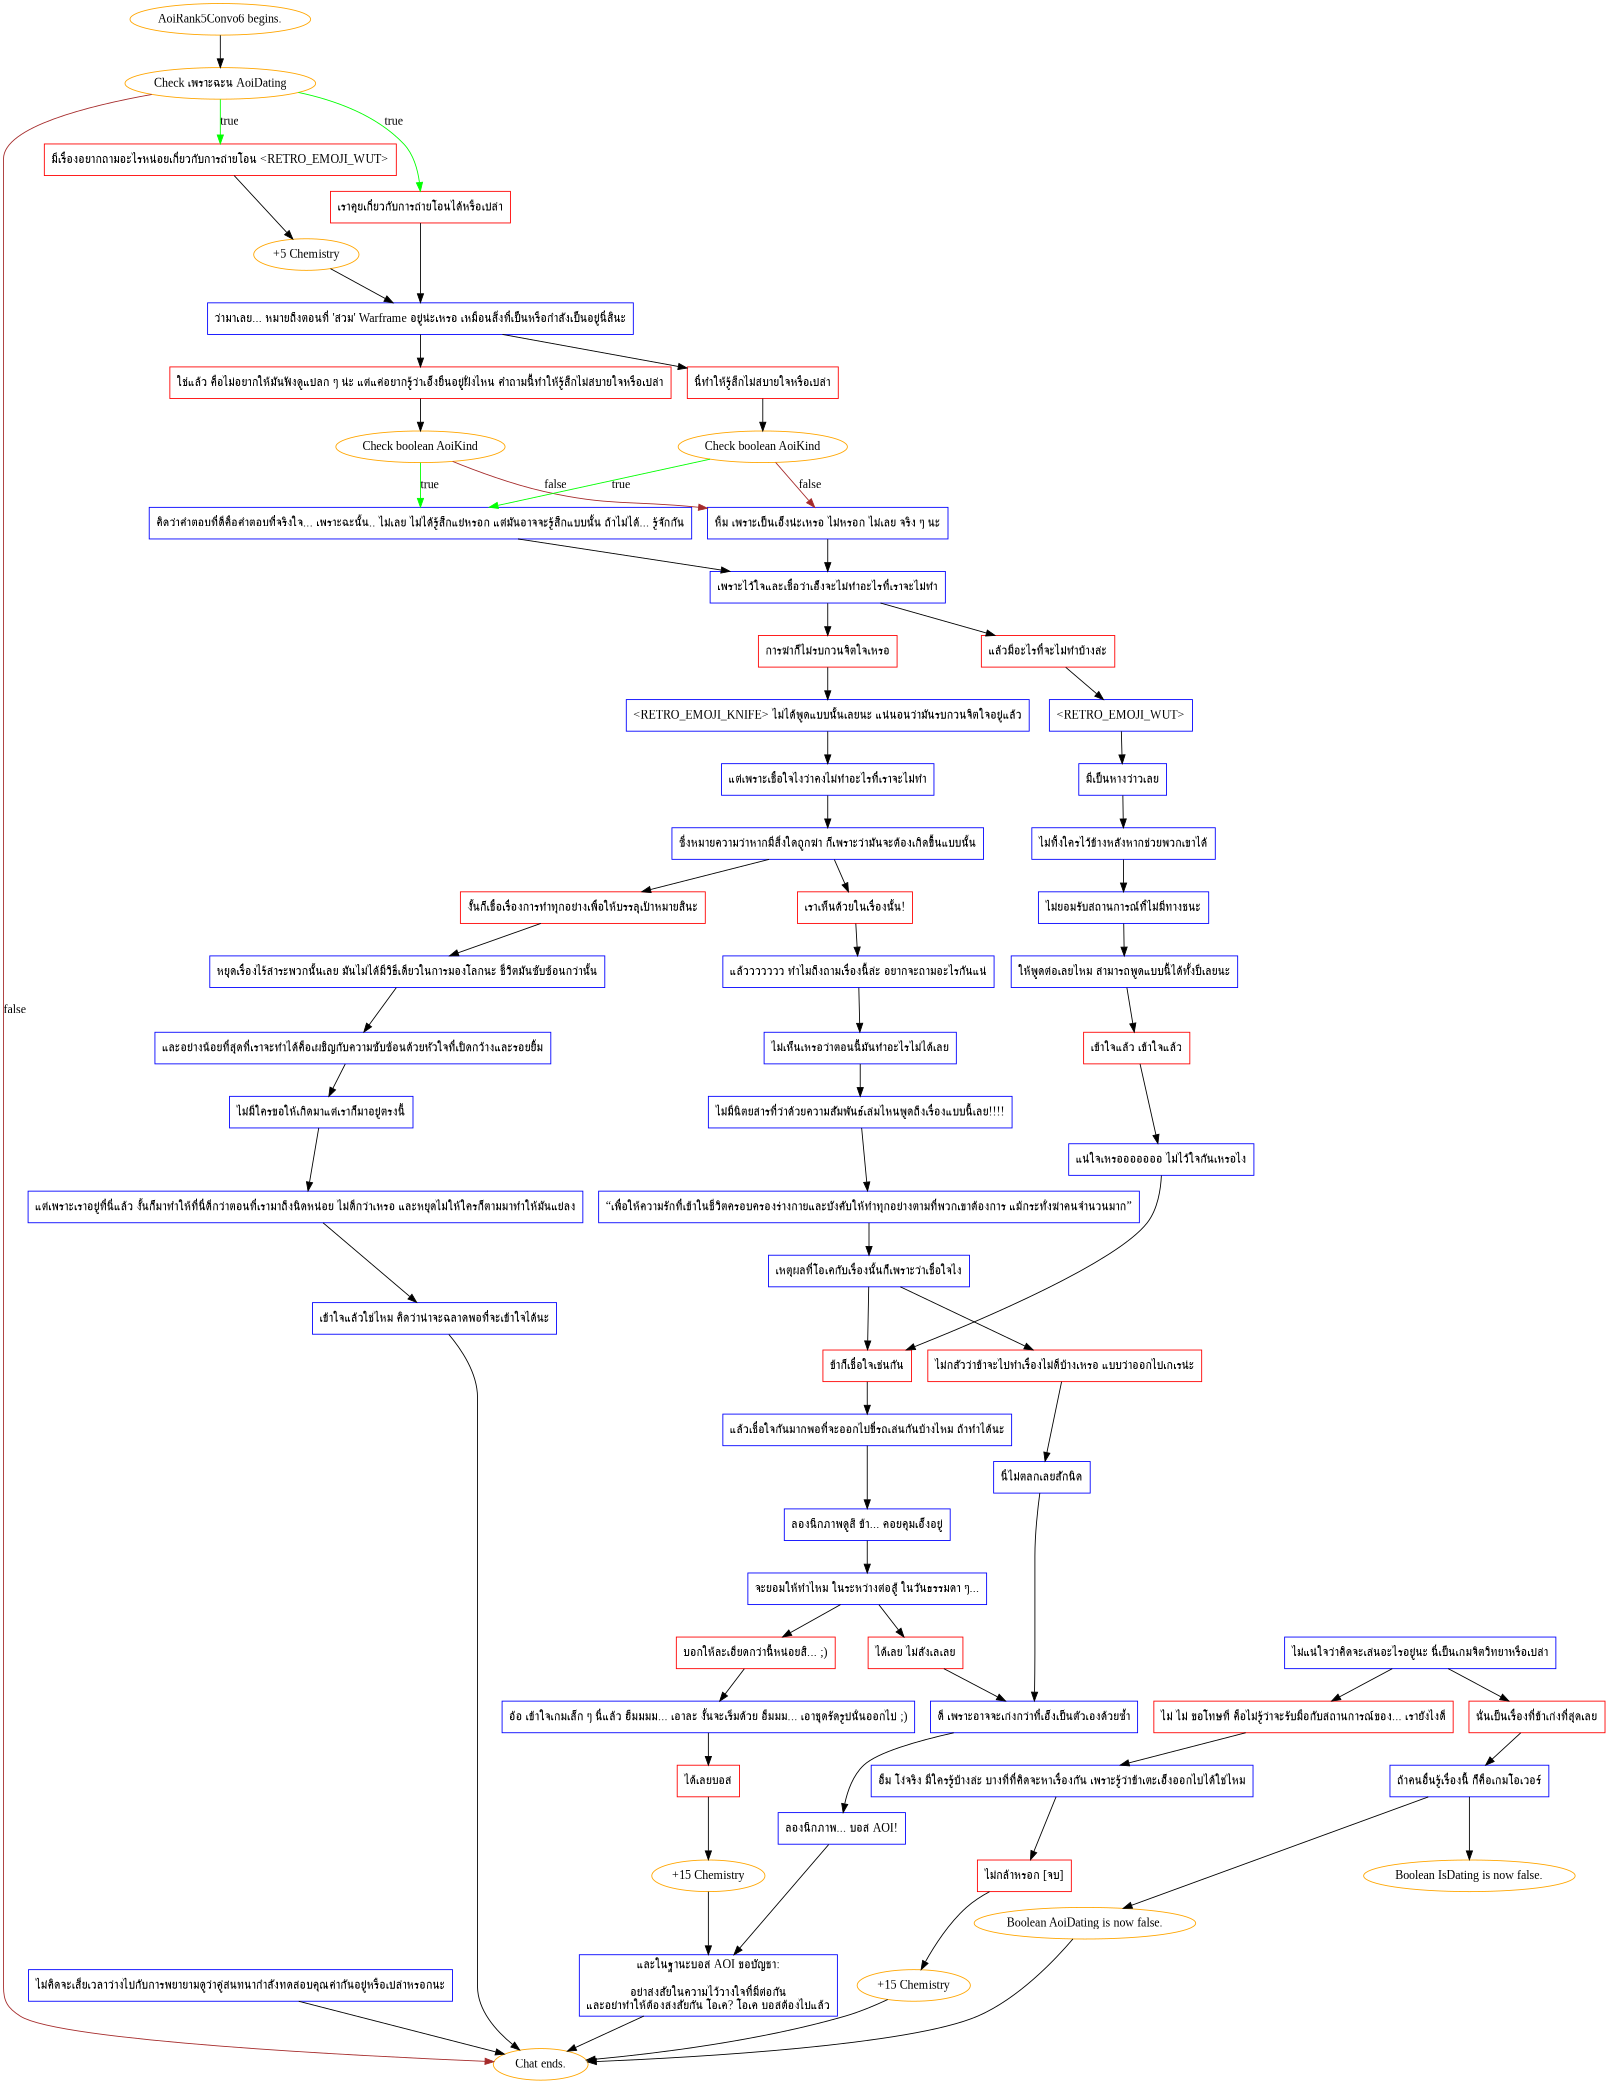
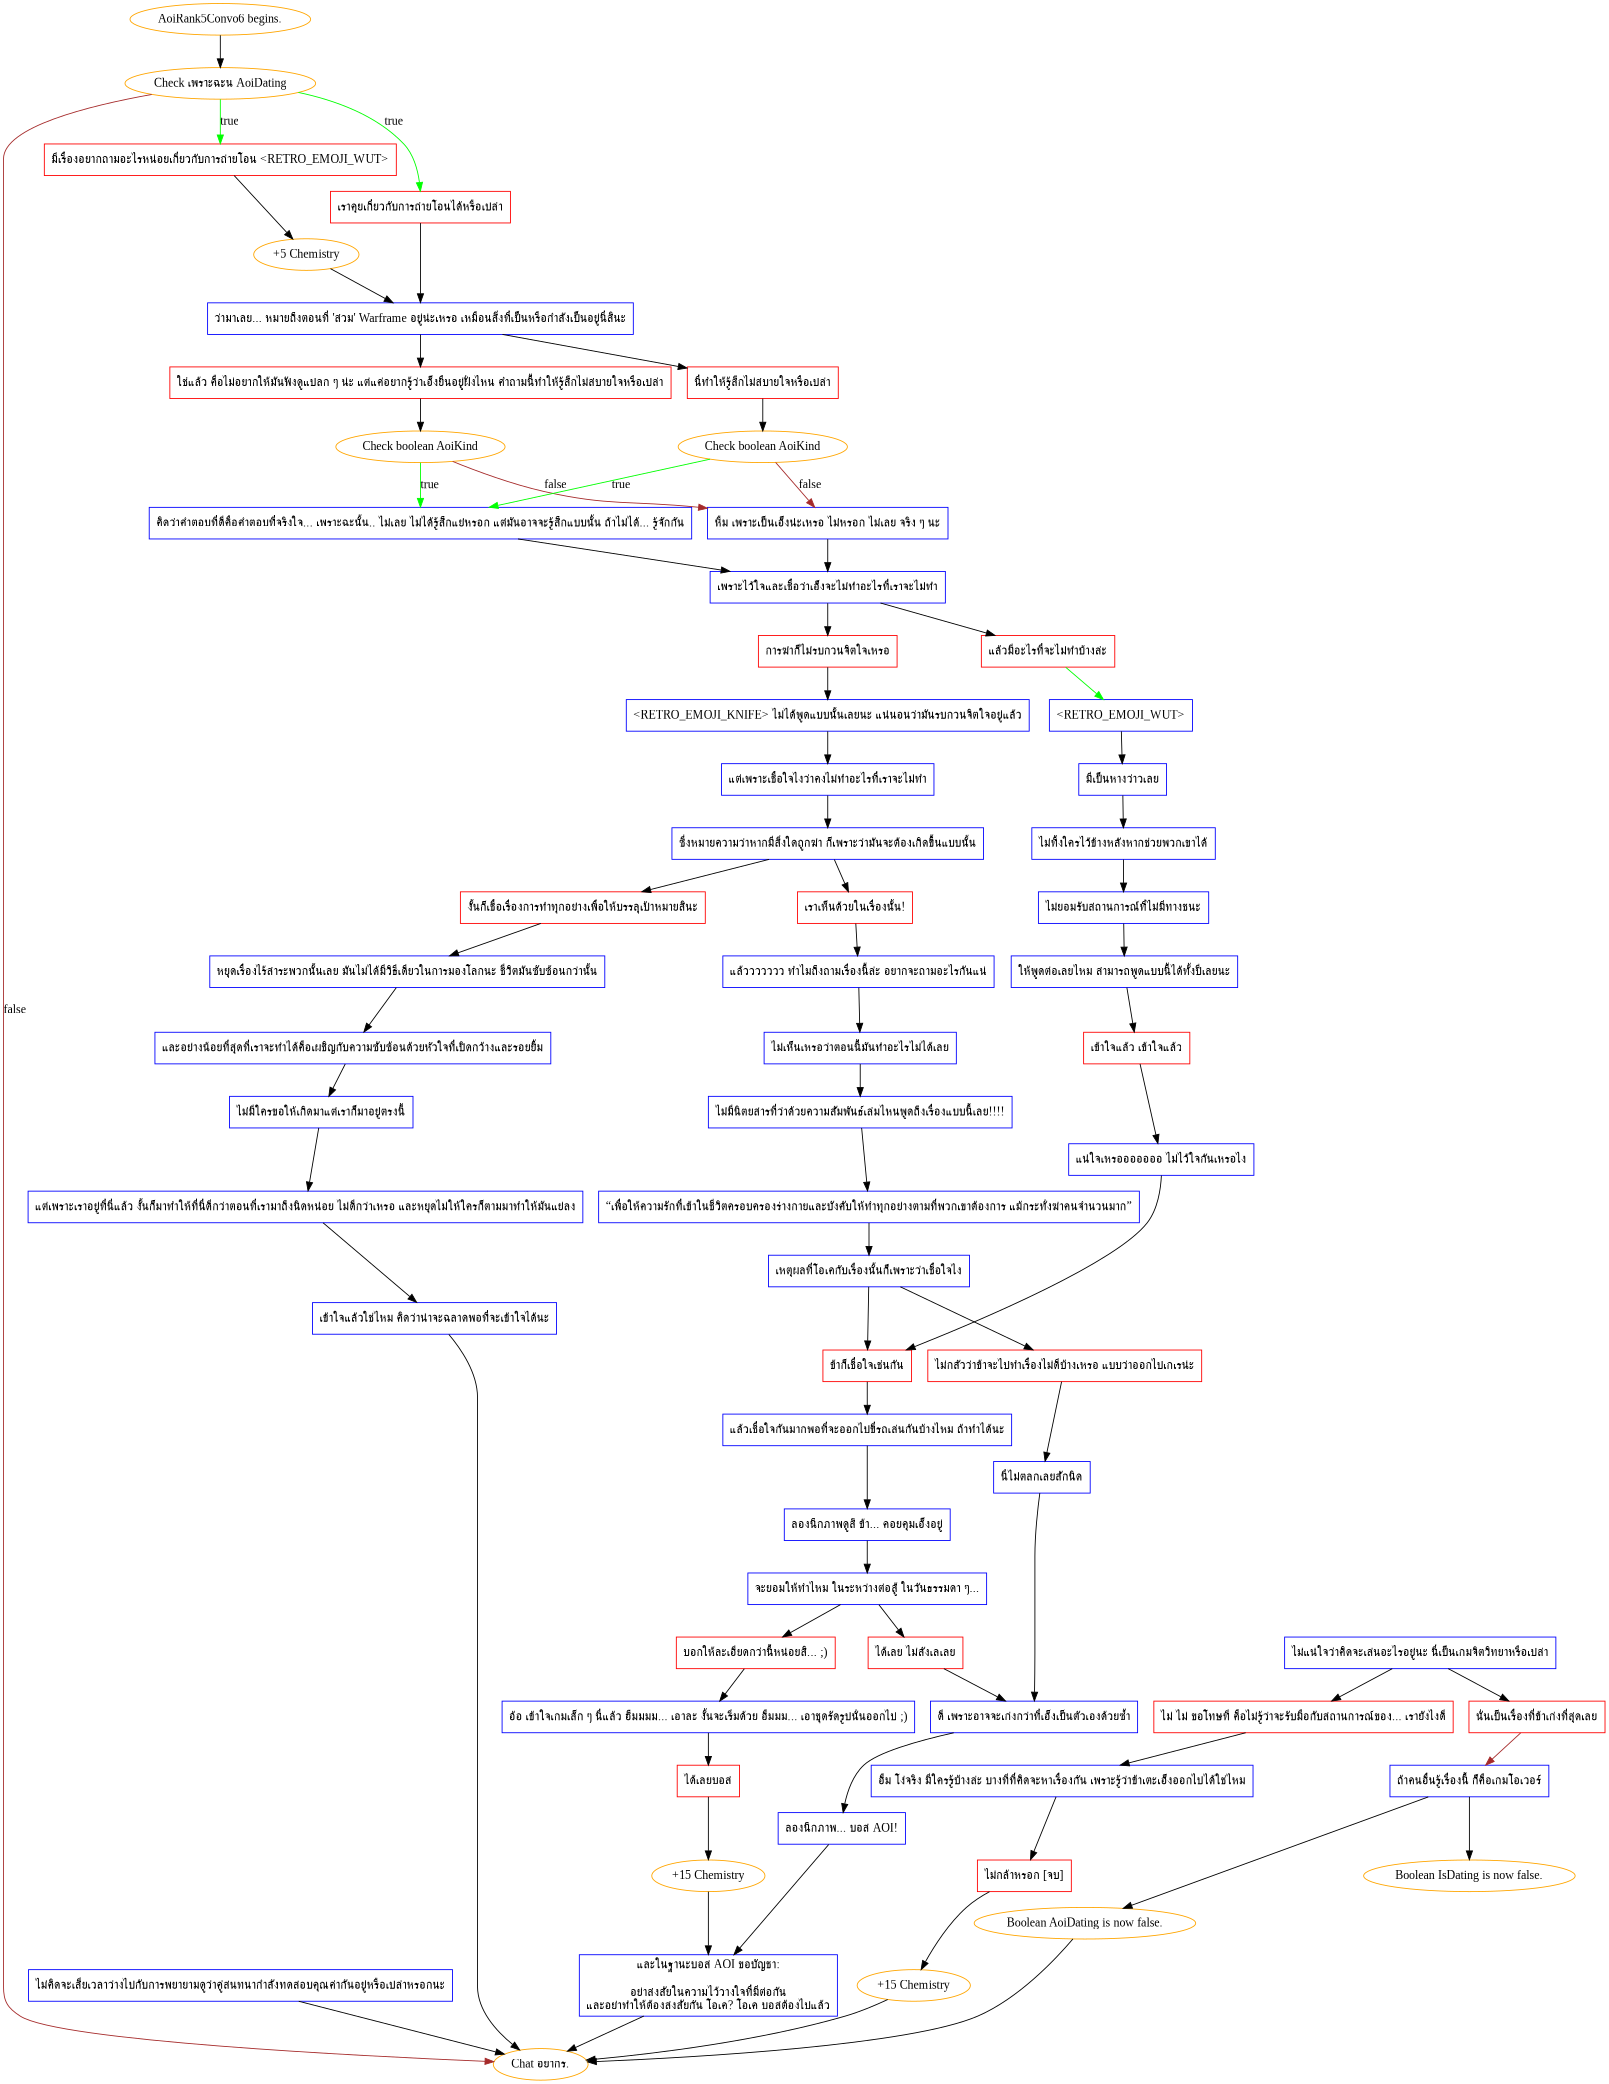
edge "แล้วมีอะไรที่จะไม่ทำบ้างล่ะ" -> "<RETRO_EMOJI_WUT>": color black -> green
edge "นั่นเป็นเรื่องที่ข้าเก่งที่สุดเลย" -> "ถ้าคนอื่นรู้เรื่องนี้ ก็คือเกมโอเวอร์": color black -> brown
node "Chat ends.": label "Chat ends." -> "Chat อยากร."
